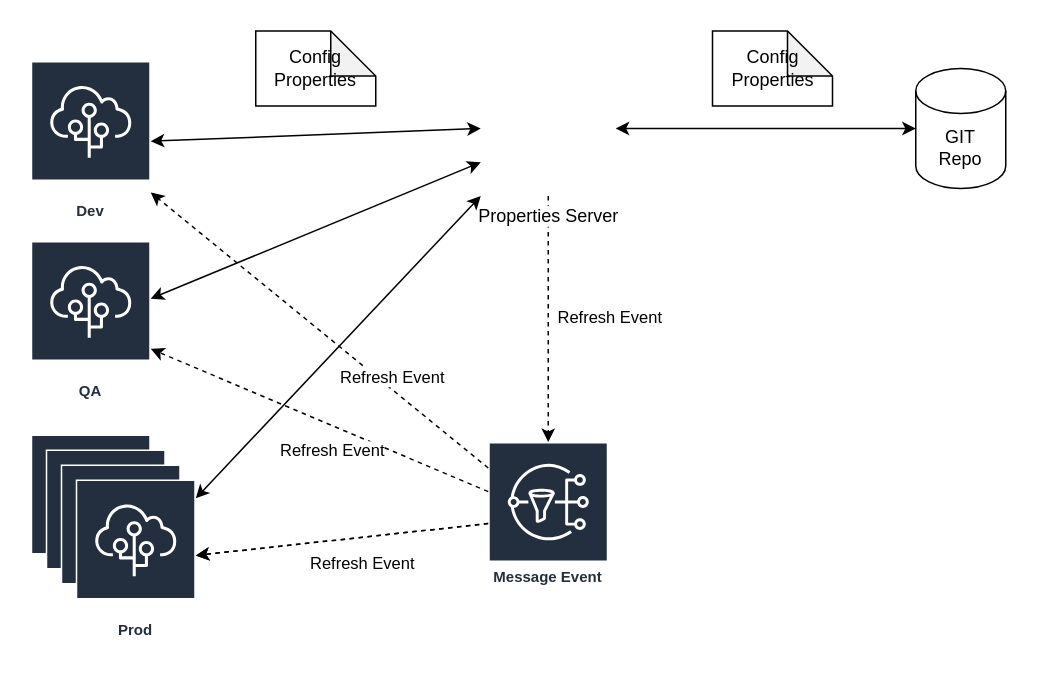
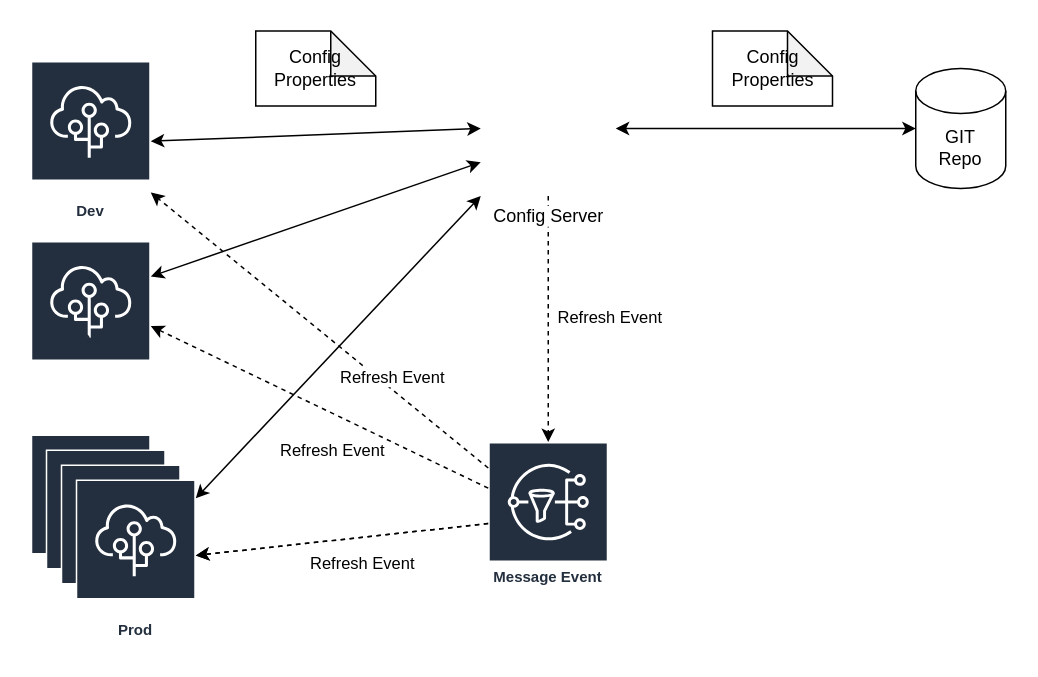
node "Properties Server": label "Properties Server" -> "Config Server"
node "QA": size 120x165 -> 120x113
